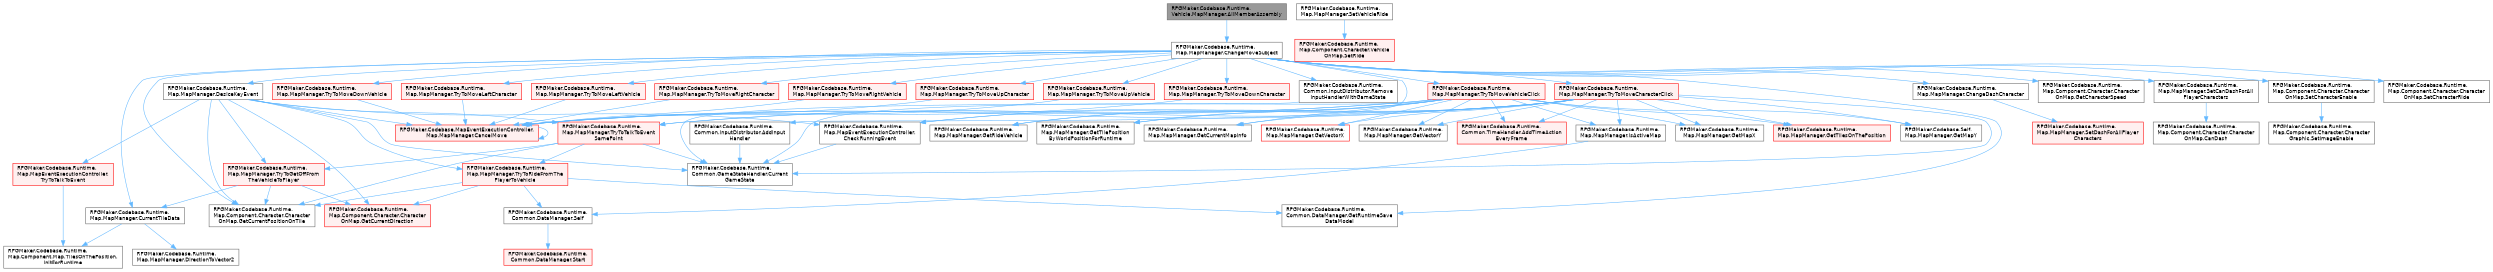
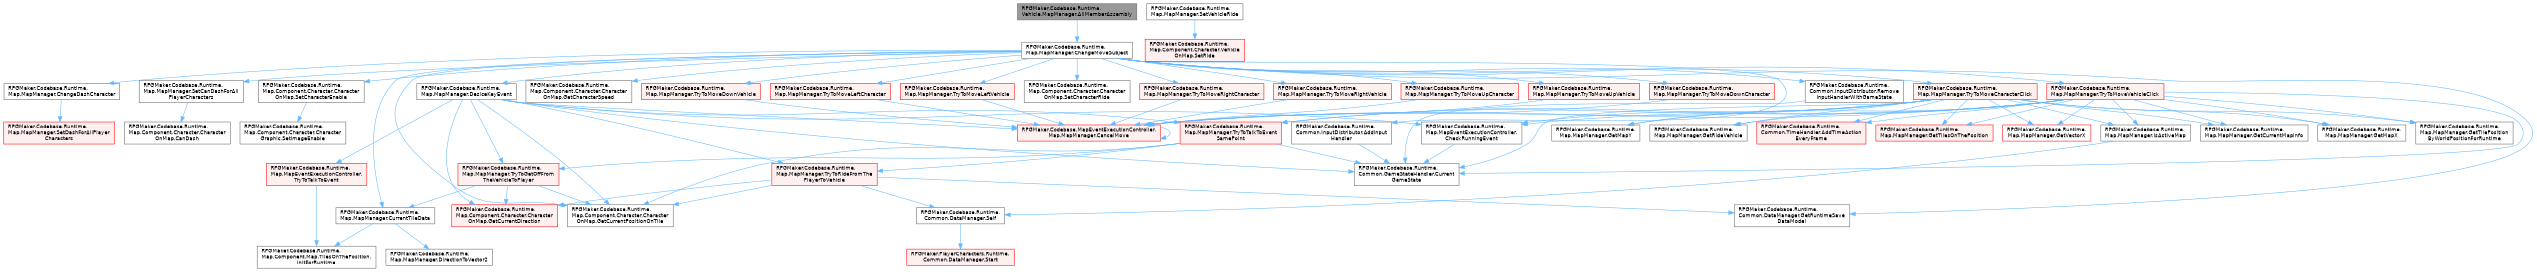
node "RPGMaker.Codebase.Runtime. Map.MapManager.GetVectorY": removed
node "RPGMaker.Codebase.Self. Map.MapManager.GetMapY": label "RPGMaker.Codebase.Self. Map.MapManager.GetMapY" -> "RPGMaker.Codebase.Runtime. Map.MapManager.GetMapY"
node "RPGMaker.Codebase.Runtime. Common.DataManager.Start": label "RPGMaker.Codebase.Runtime. Common.DataManager.Start" -> "RPGMaker.PlayerCharacters.Runtime. Common.DataManager.Start"
